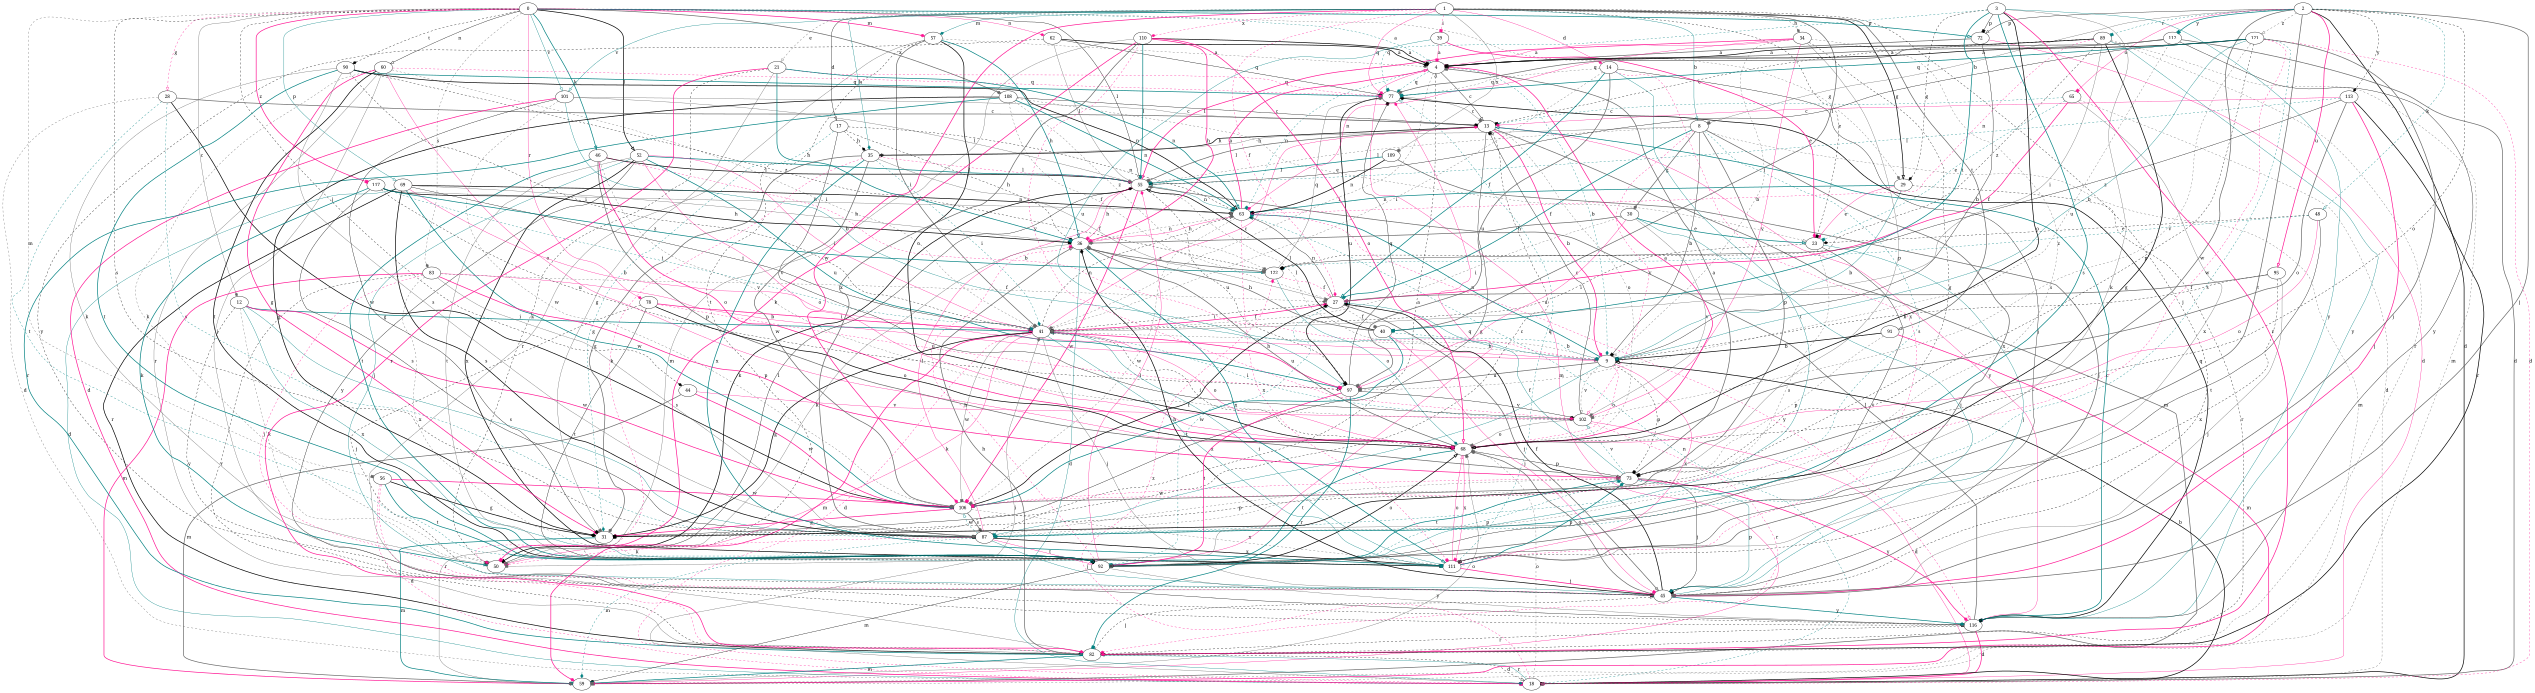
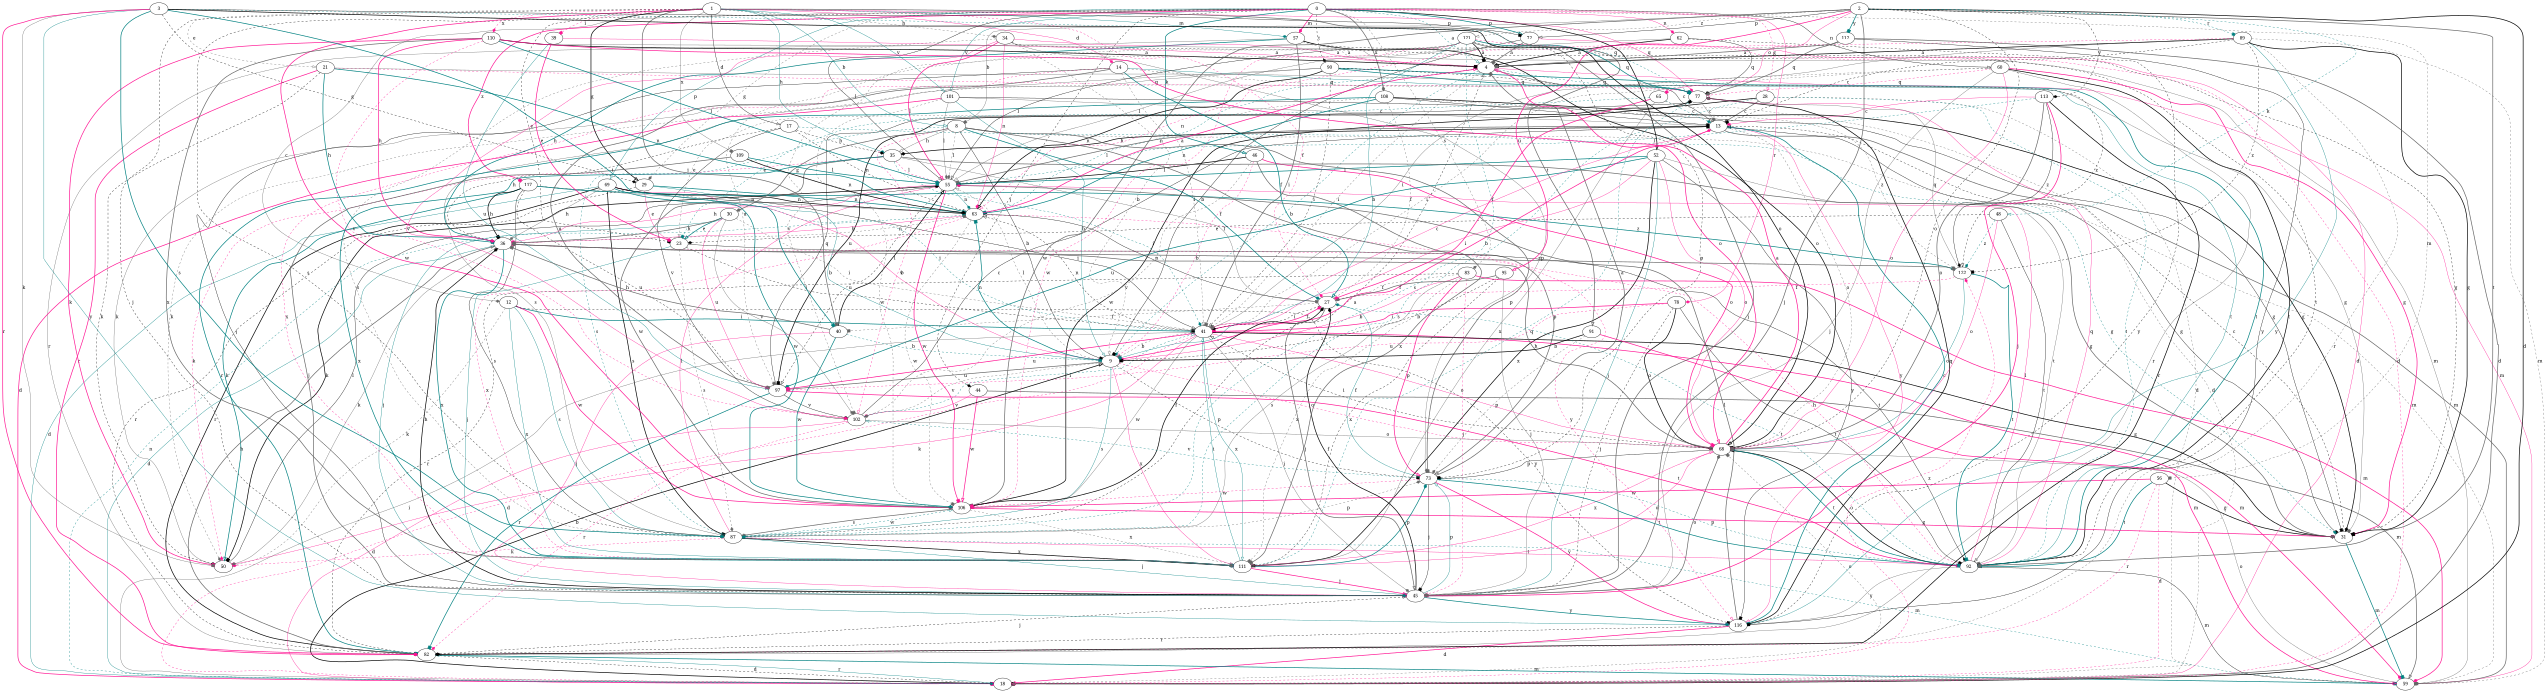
edge "110" -> "87": now "110" -> "111"
edge "46" -> "92": now "122" -> "92"
